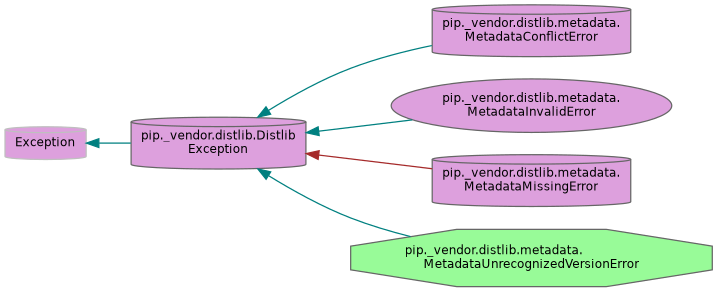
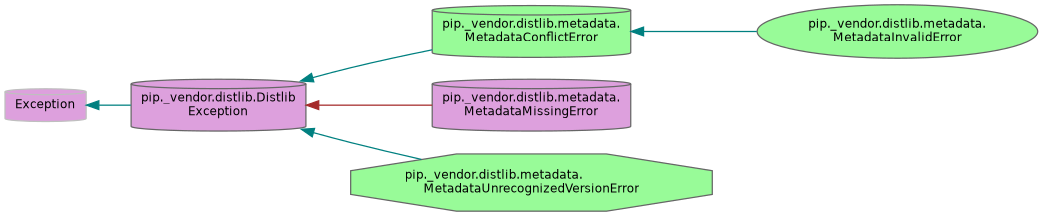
node "pip._vendor.distlib.metadata. MetadataConflictError": fillcolor plum -> palegreen
node "pip._vendor.distlib.metadata. MetadataInvalidError": fillcolor plum -> palegreen
edge "pip._vendor.distlib.metadata. MetadataInvalidError" -> "pip._vendor.distlib.Distlib Exception": now "pip._vendor.distlib.metadata. MetadataInvalidError" -> "pip._vendor.distlib.metadata. MetadataConflictError"
